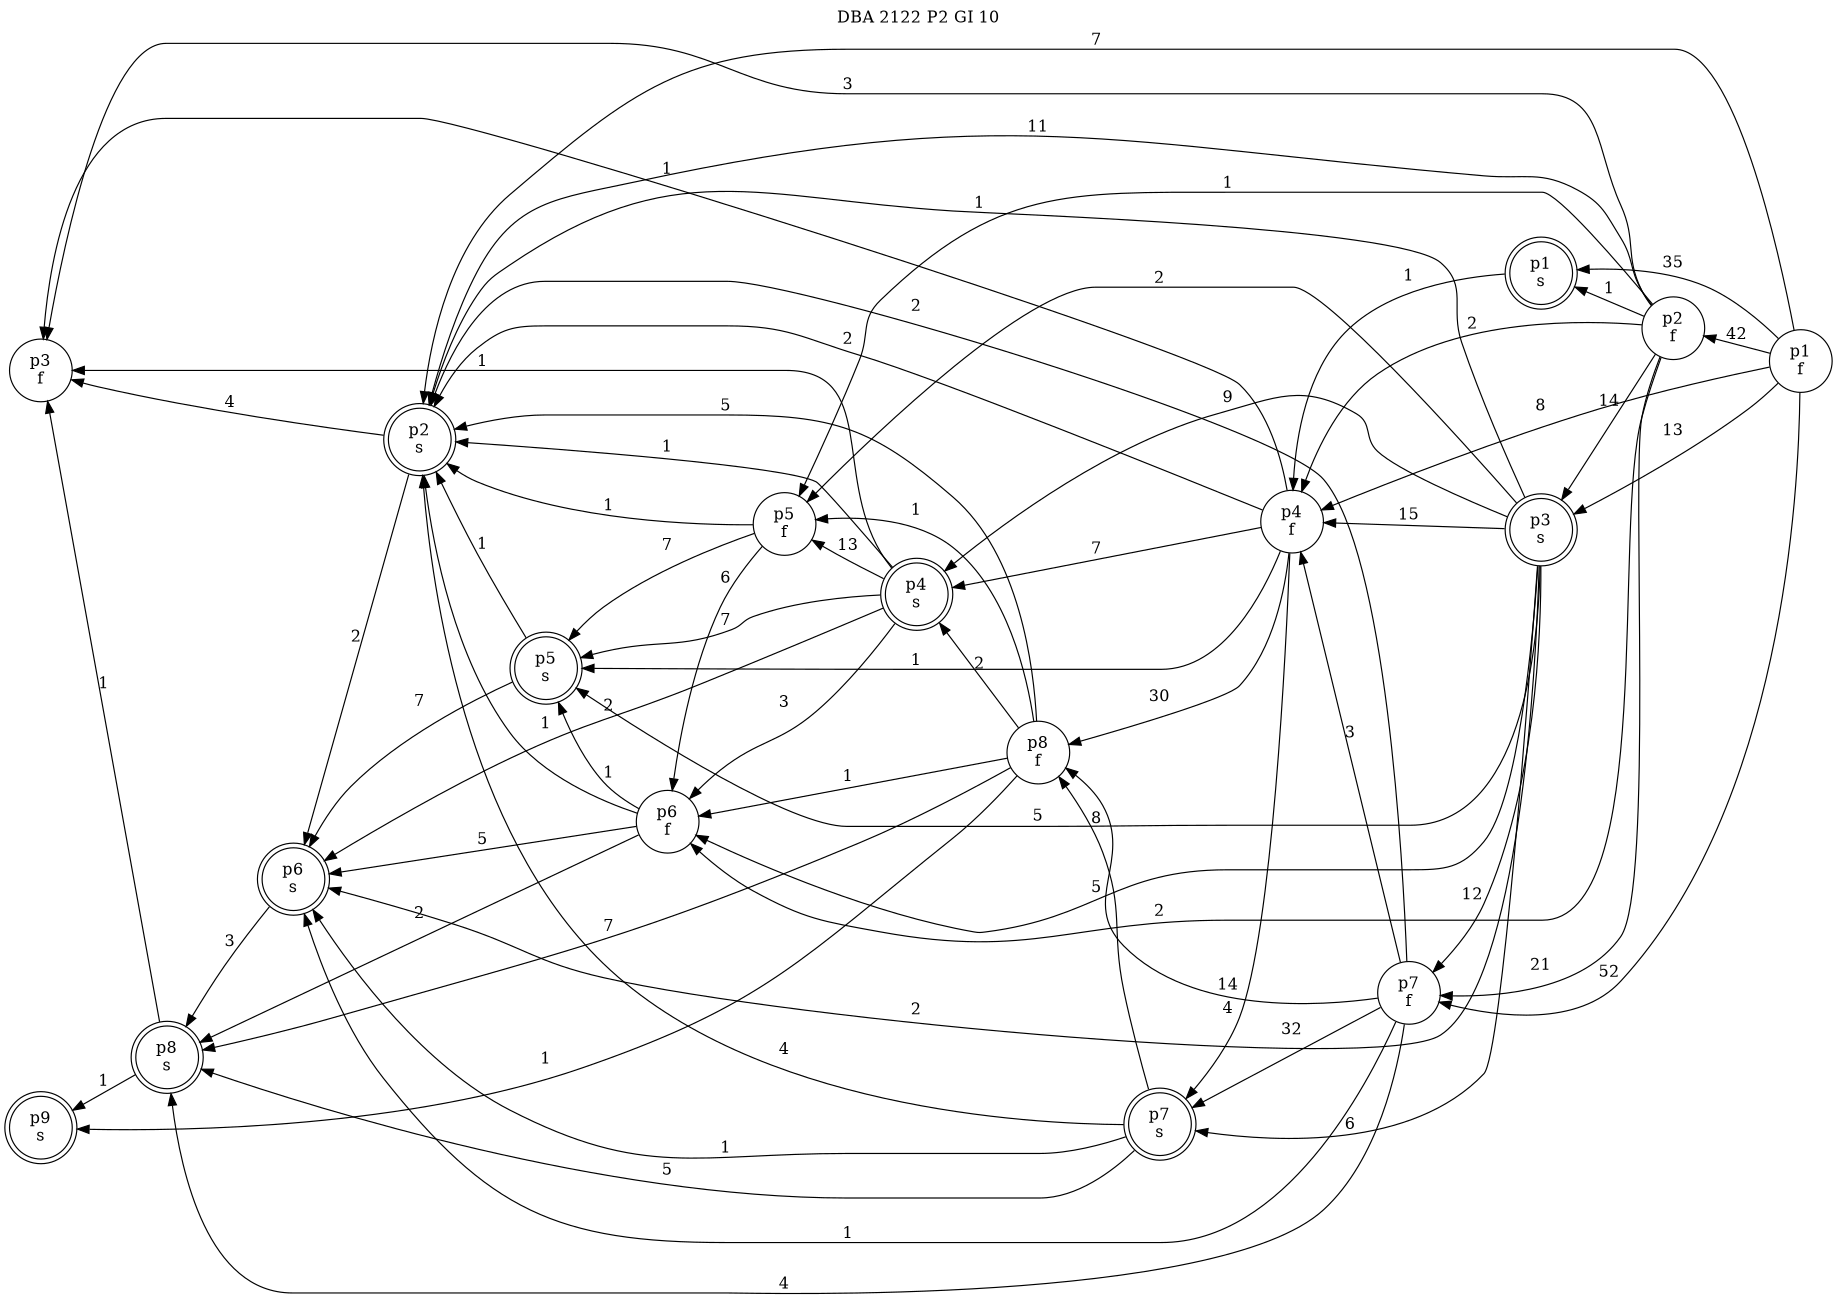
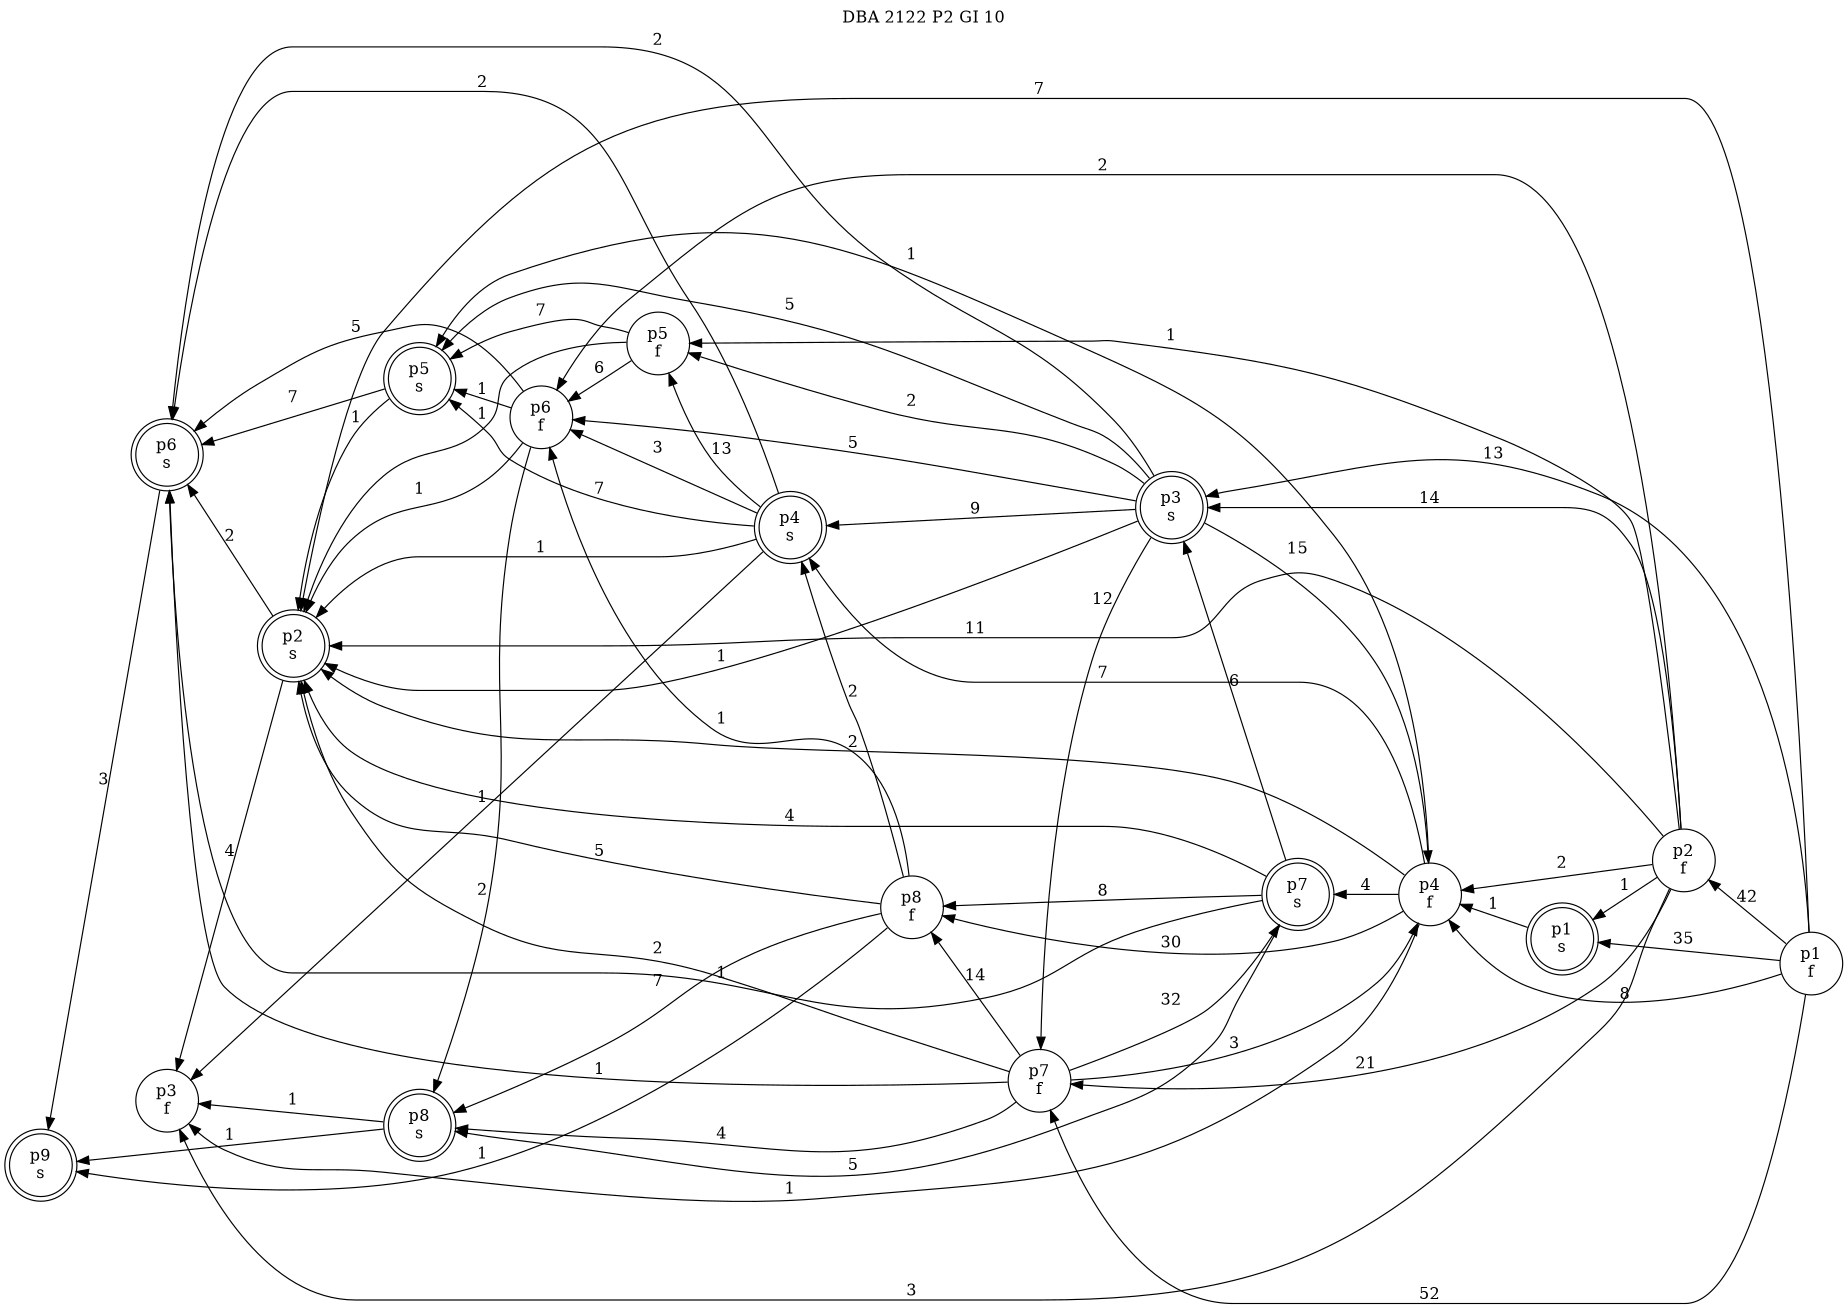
edge "p8 f" -> "p5 f": removed, label "1"
edge "p6 s" -> "p8 s": now "p6 s" -> "p9 s"
edge "p3 s" -> "p7 s": reversed
